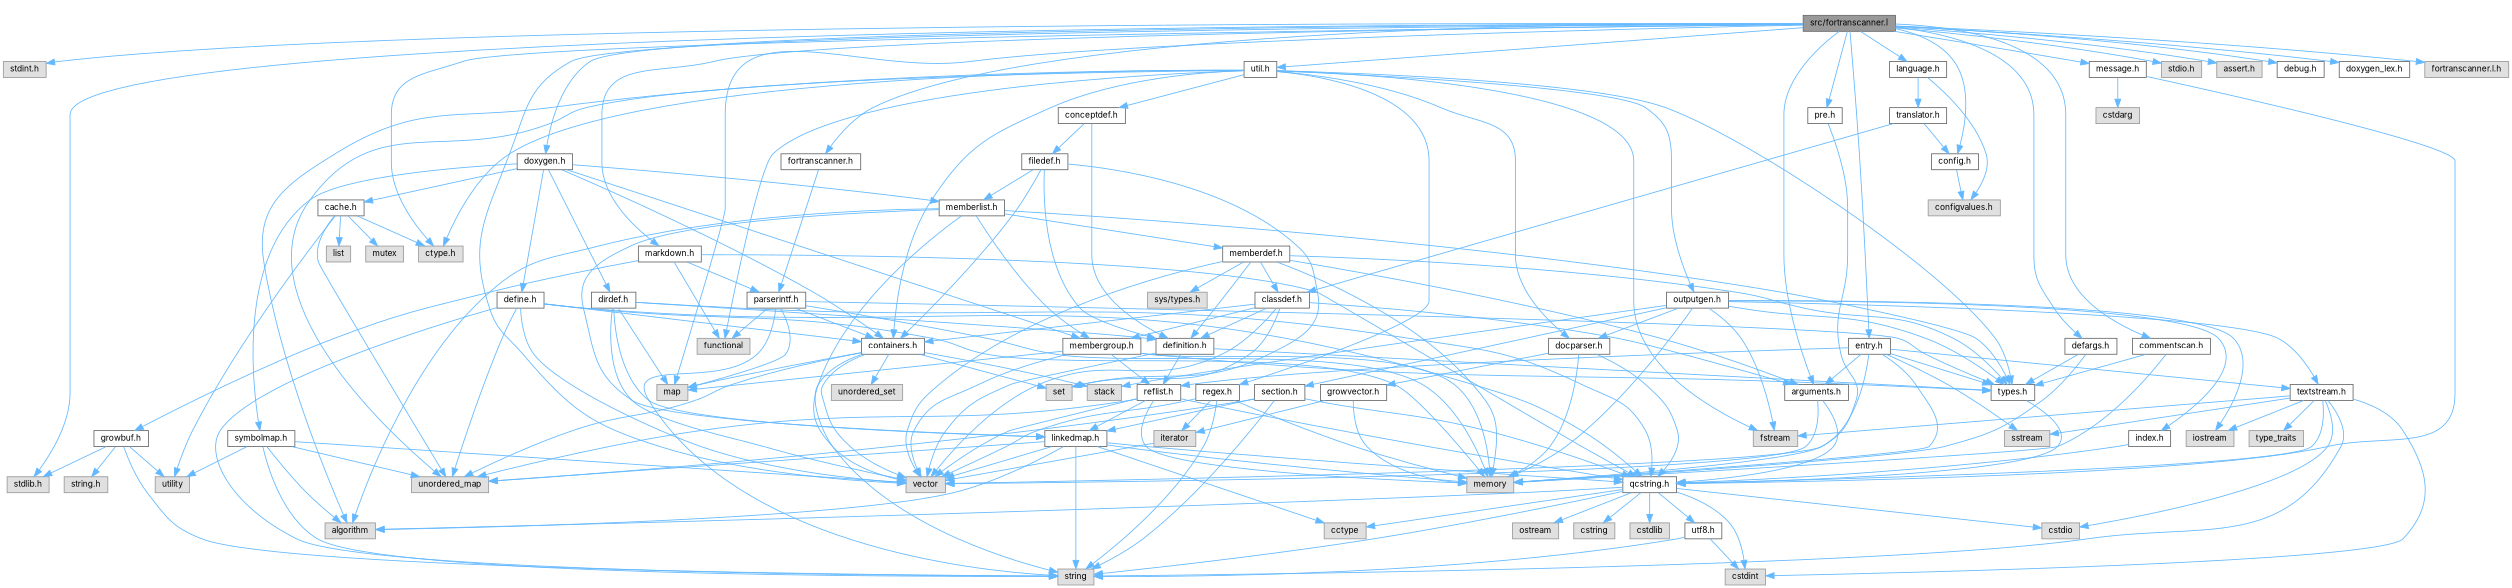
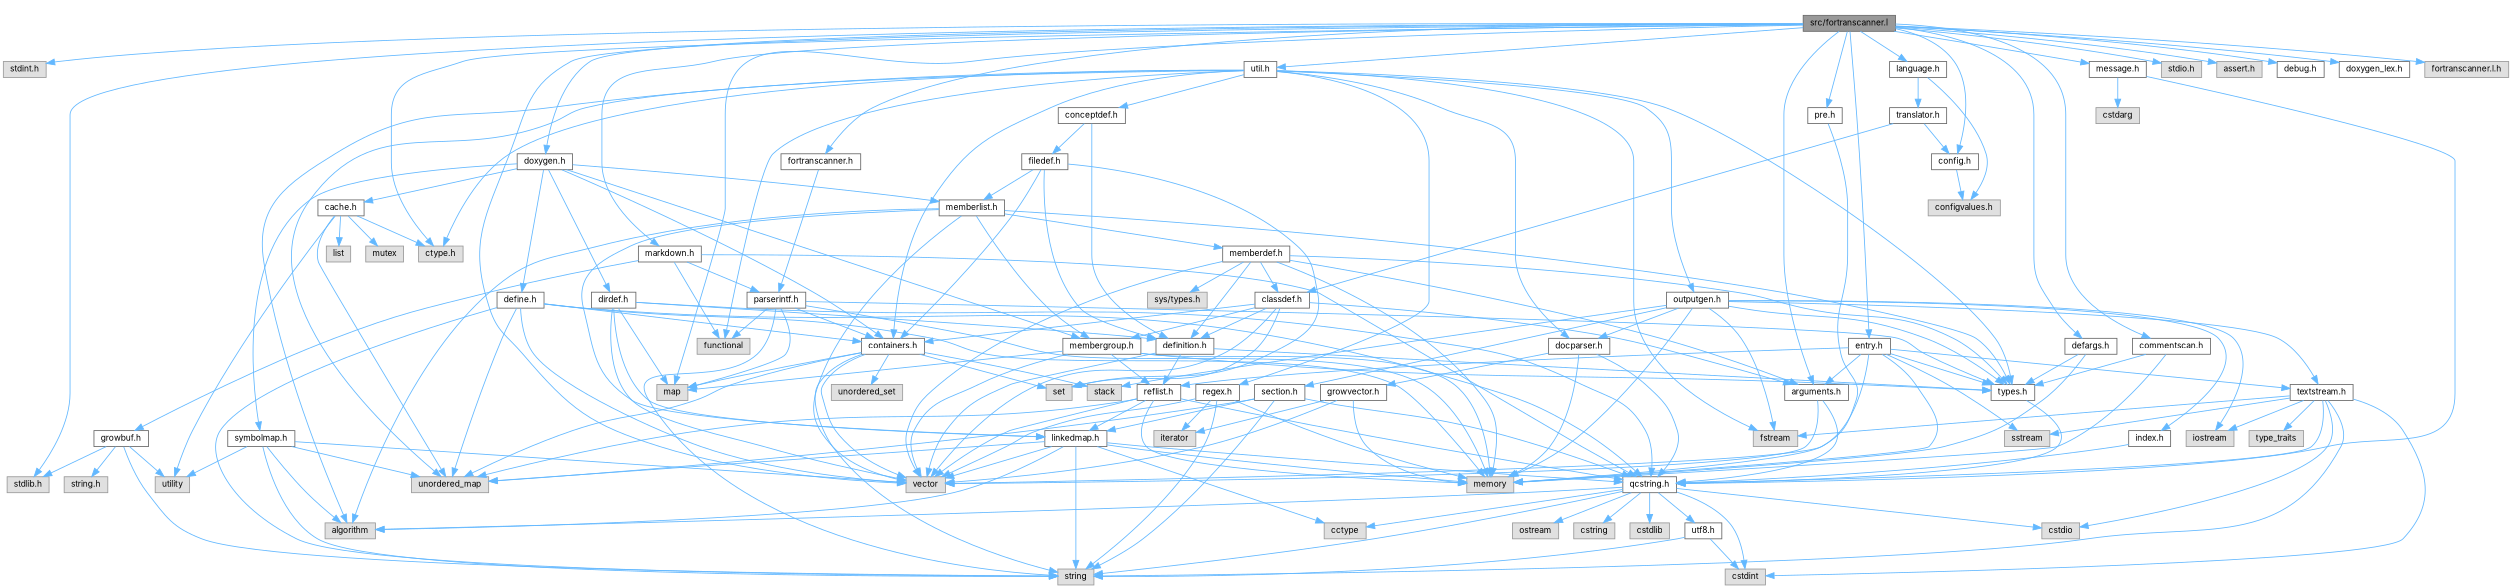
edge "iterator" -> "vector": now "growvector.h" -> "vector"
